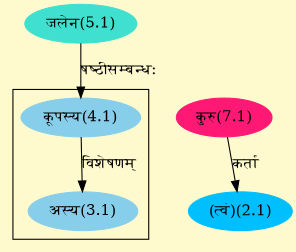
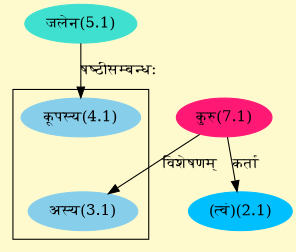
edge "कूपस्य(4.1)" -> "अस्य(3.1)": now "कुरु(7.1)" -> "अस्य(3.1)"
